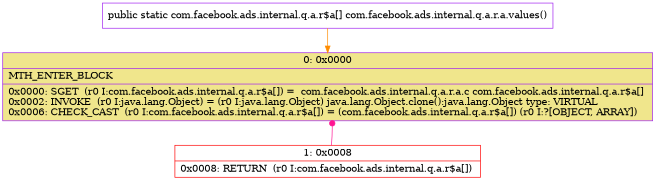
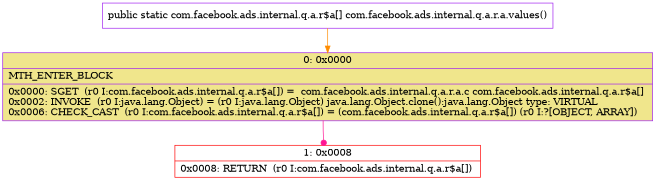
edge "1: 0x0008" -> "0: 0x0000": reversed
